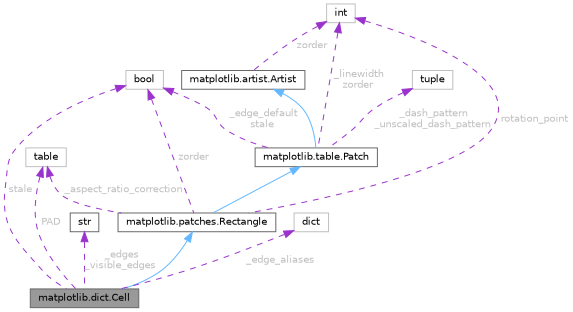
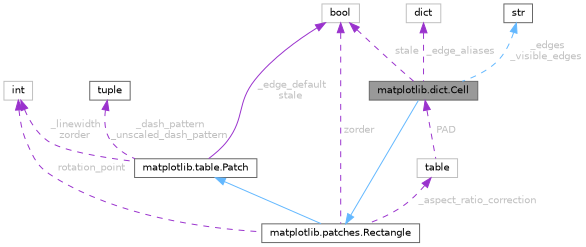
node "matplotlib.artist.Artist": removed
node "tuple": color grey75 -> gray40
edge "matplotlib.table.Patch" -> "bool": style dashed -> solid
edge "matplotlib.dict.Cell" -> "table": reversed
edge "matplotlib.dict.Cell" -> "str": color darkorchid3 -> steelblue1
